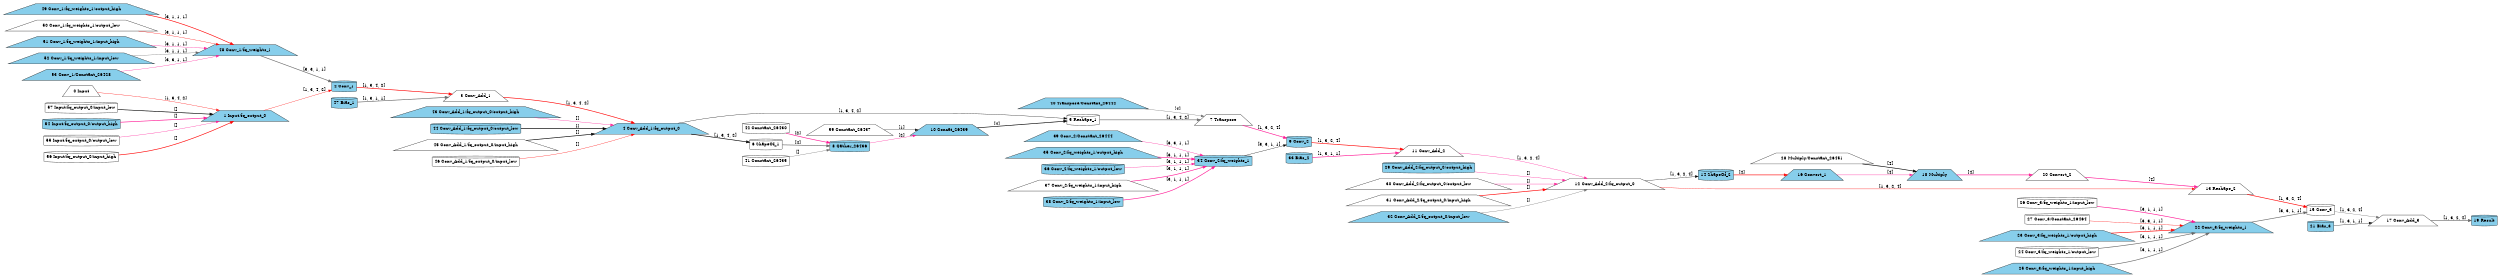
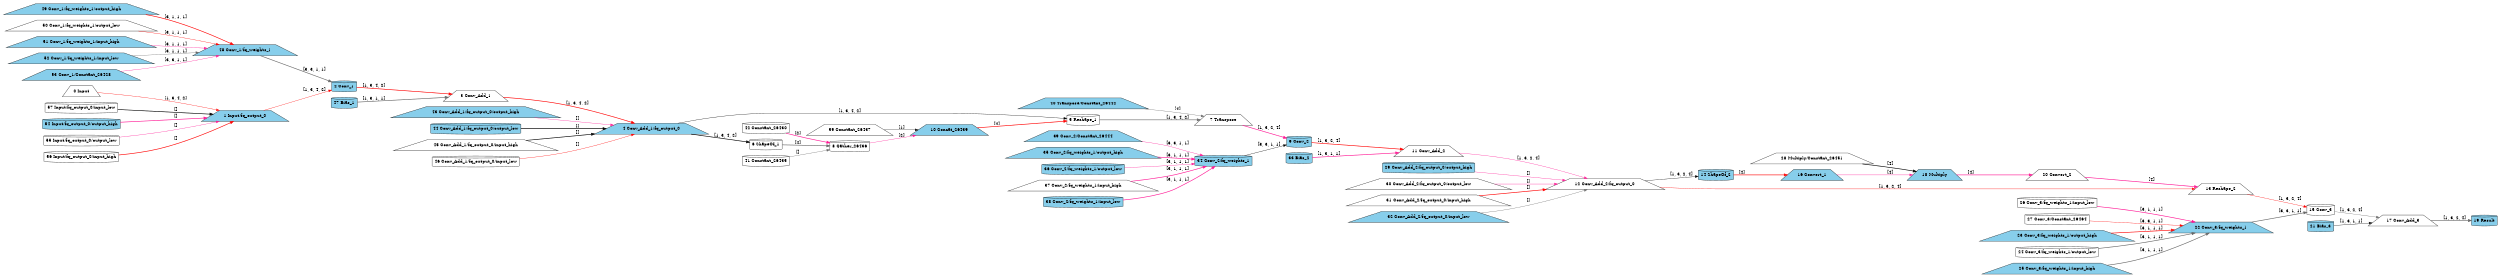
edge "10 Concat_26439" -> "5 Reshape_1": color black -> red
node "8 Gather_26436": fillcolor skyblue -> white
edge "13 Reshape_2" -> "15 Conv_3": style bold -> solid
